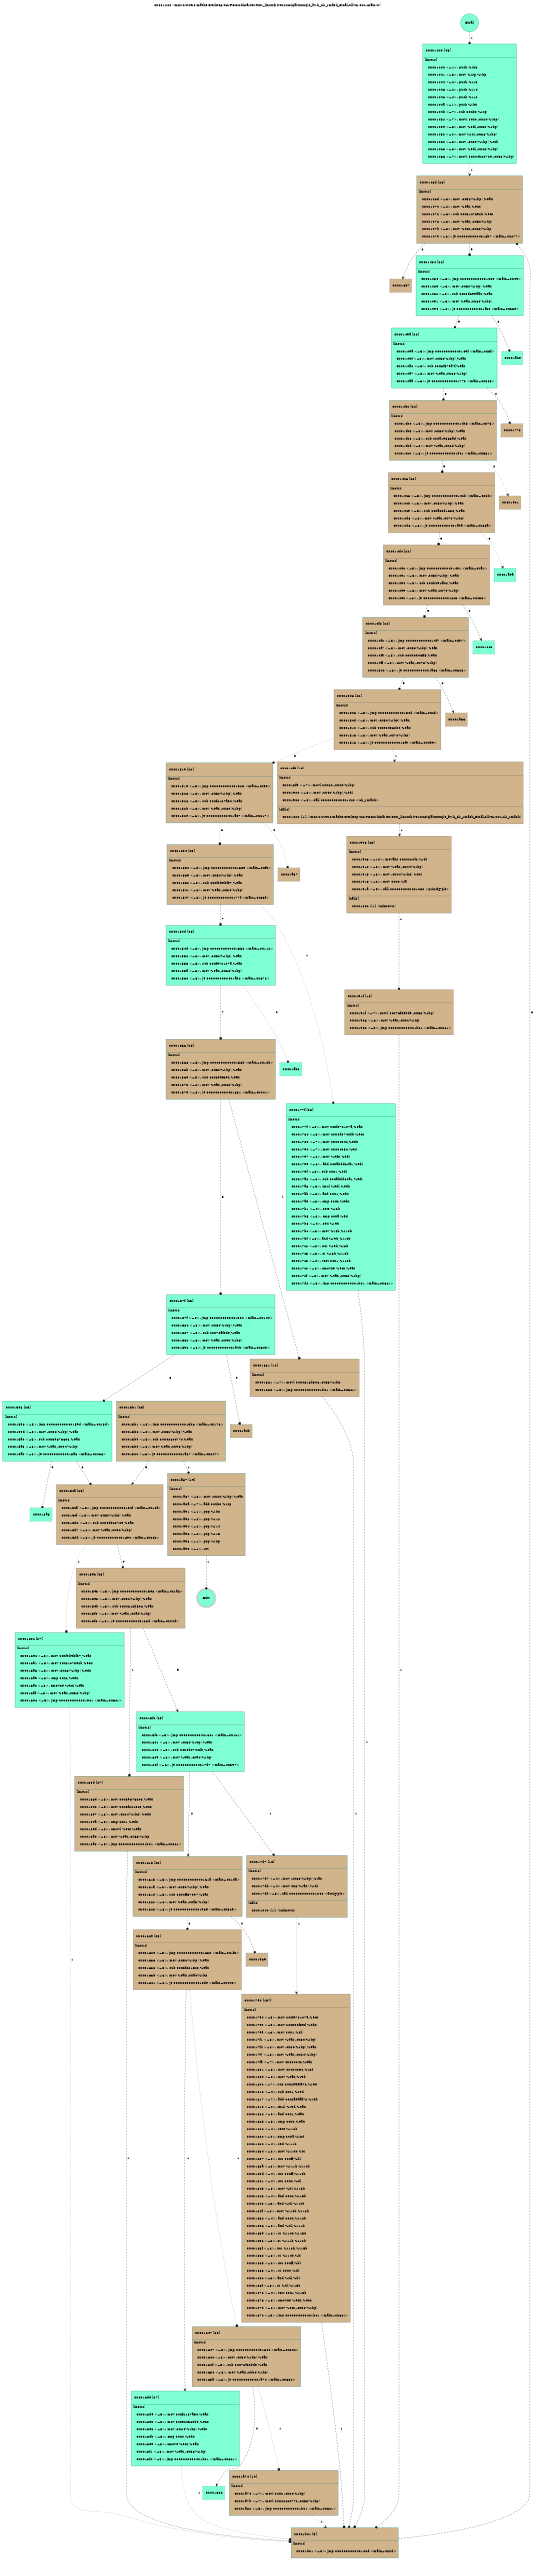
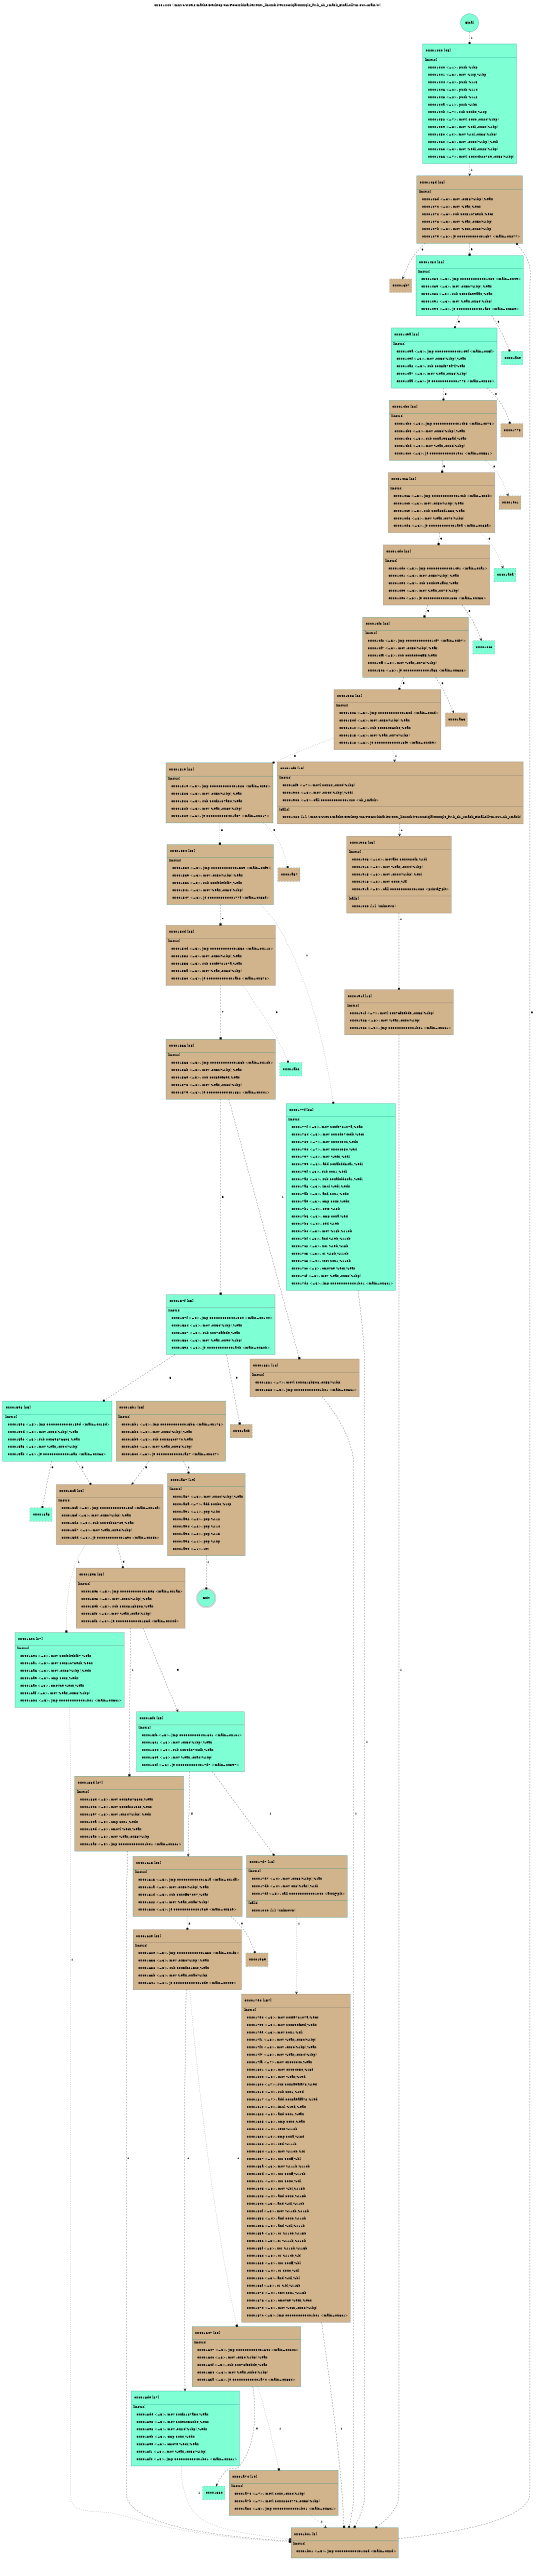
node "0x40154d [25]": fillcolor aquamarine -> tan
